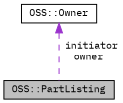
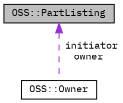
edge "OSS::PartListing" -> "OSS::Owner": reversed
